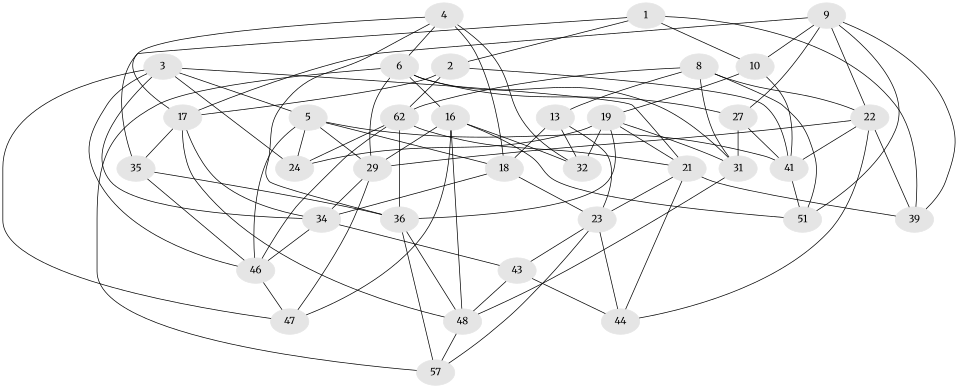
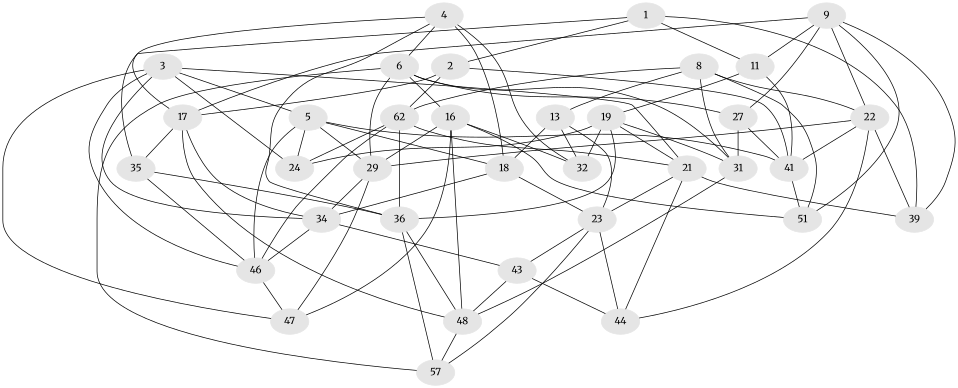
node "10": label "10" -> "11"
